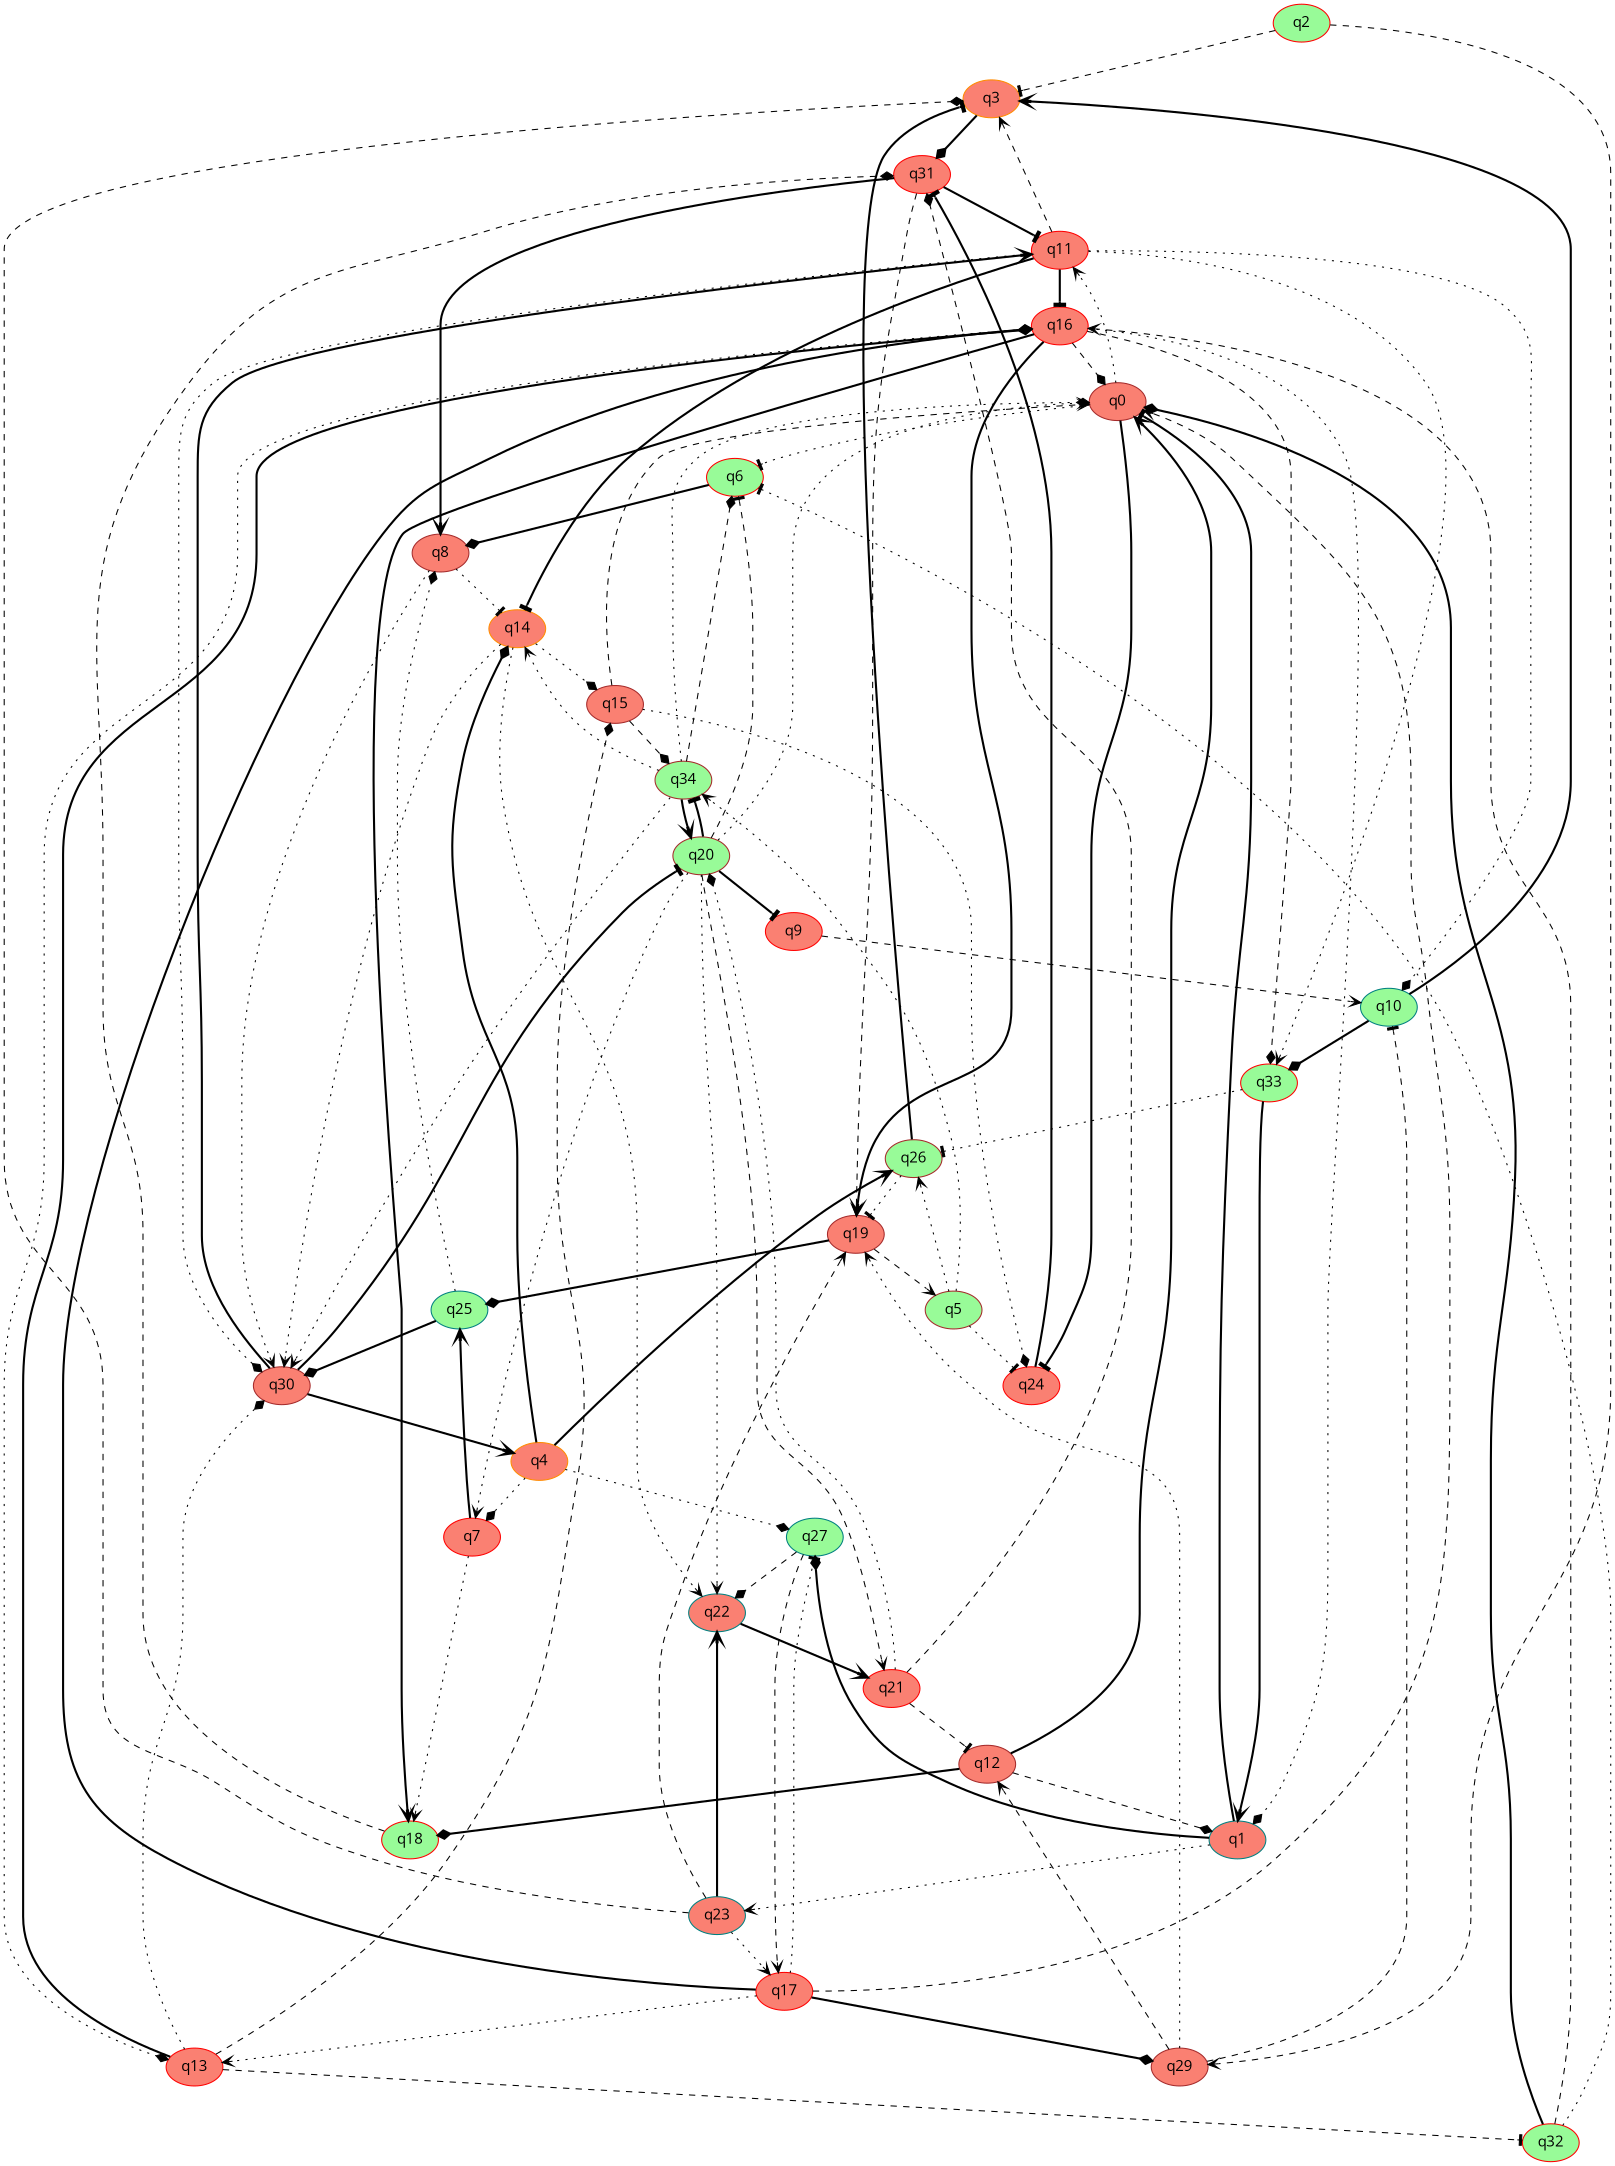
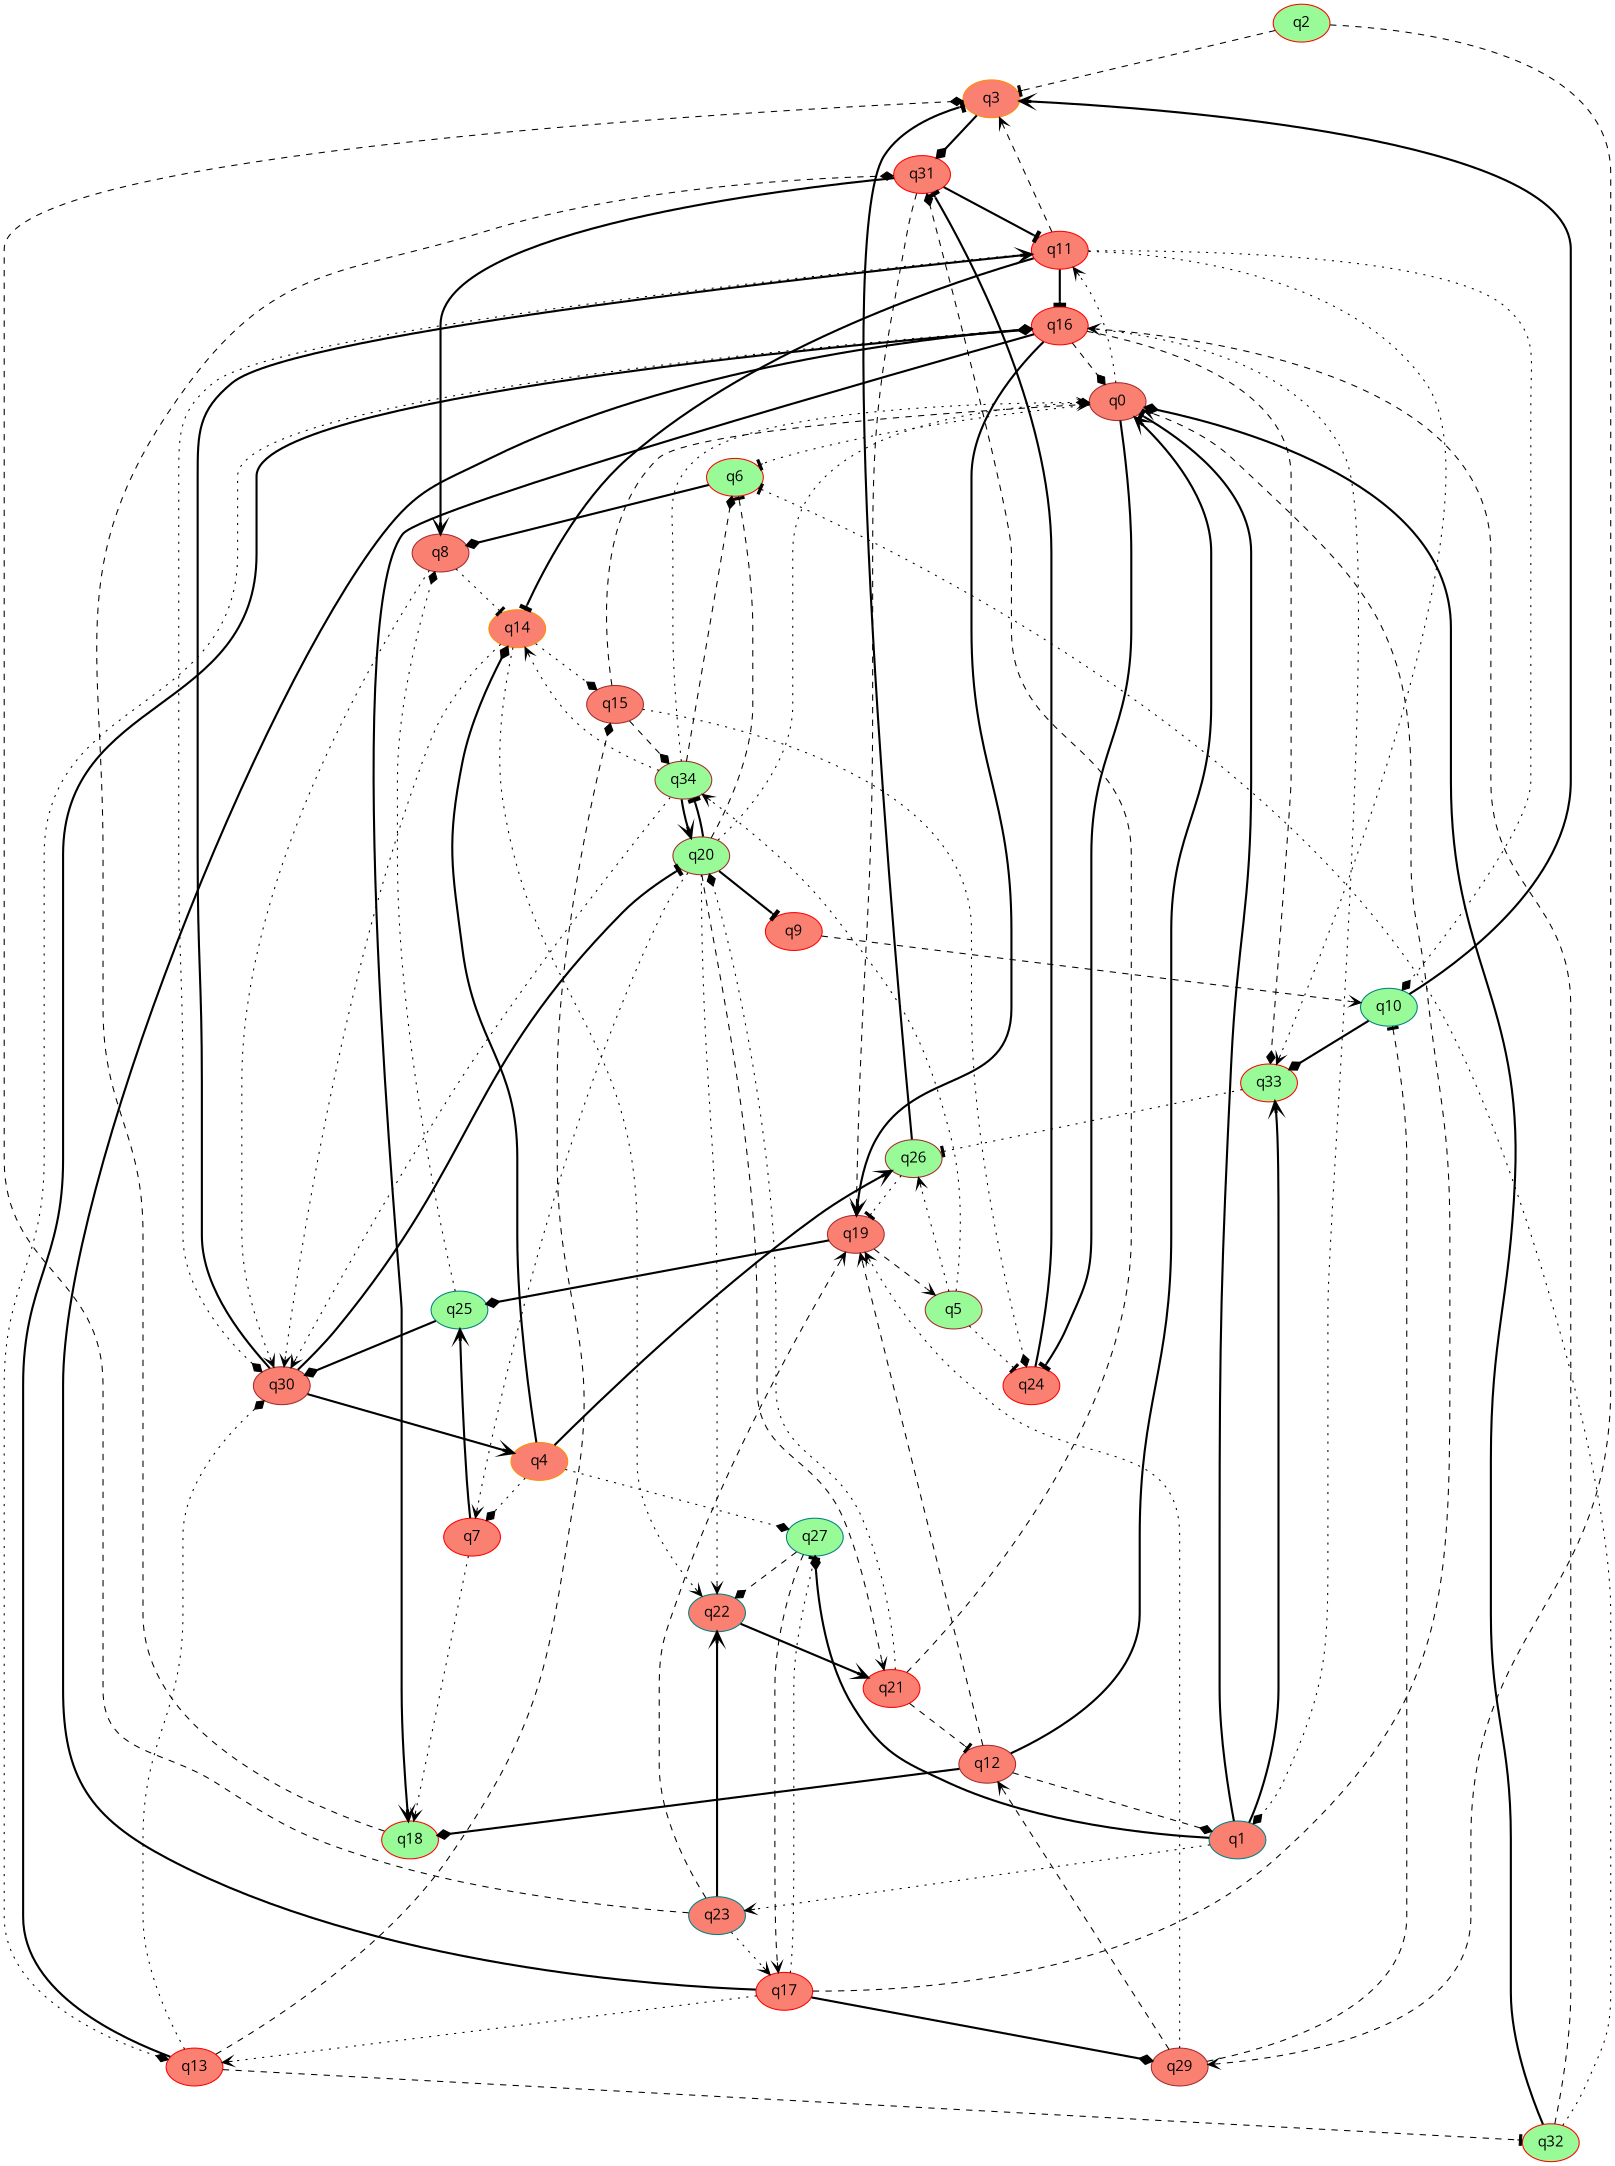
edge "q33" -> "q1": reversed
edge "q12" -> "q19": added
